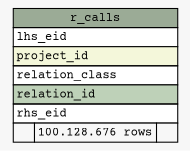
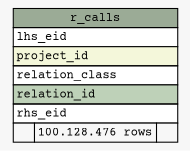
node "r_calls": text "100.128.676 rows" -> "100.128.476 rows"
